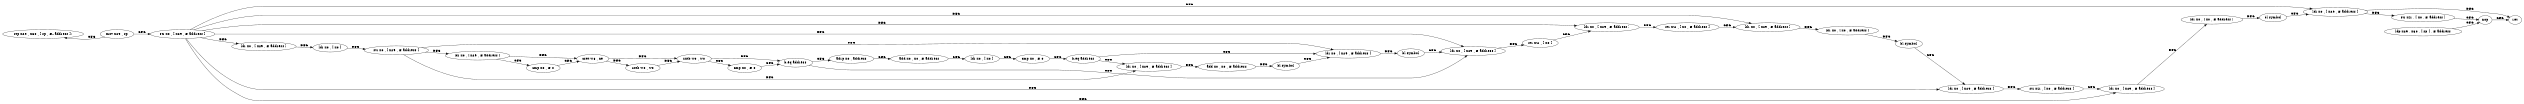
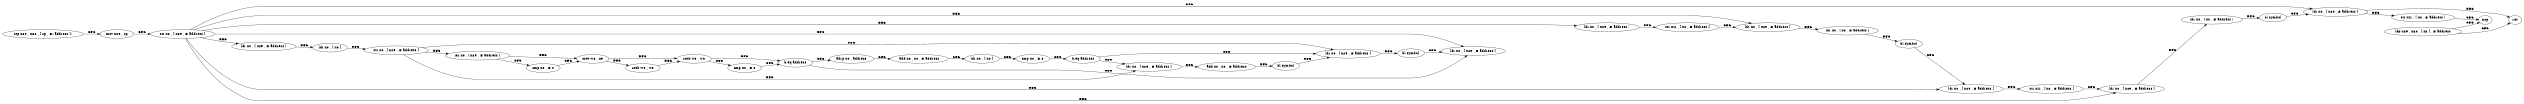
edge "nop" -> "ret": now "ldp x29 , x30 , [ sp ] , # address" -> "ret"
edge "mov x29 , sp" -> "stp x29 , x30 , [ sp , #- address ]!": reversed
node "str xzr , [ x0 ]": removed
